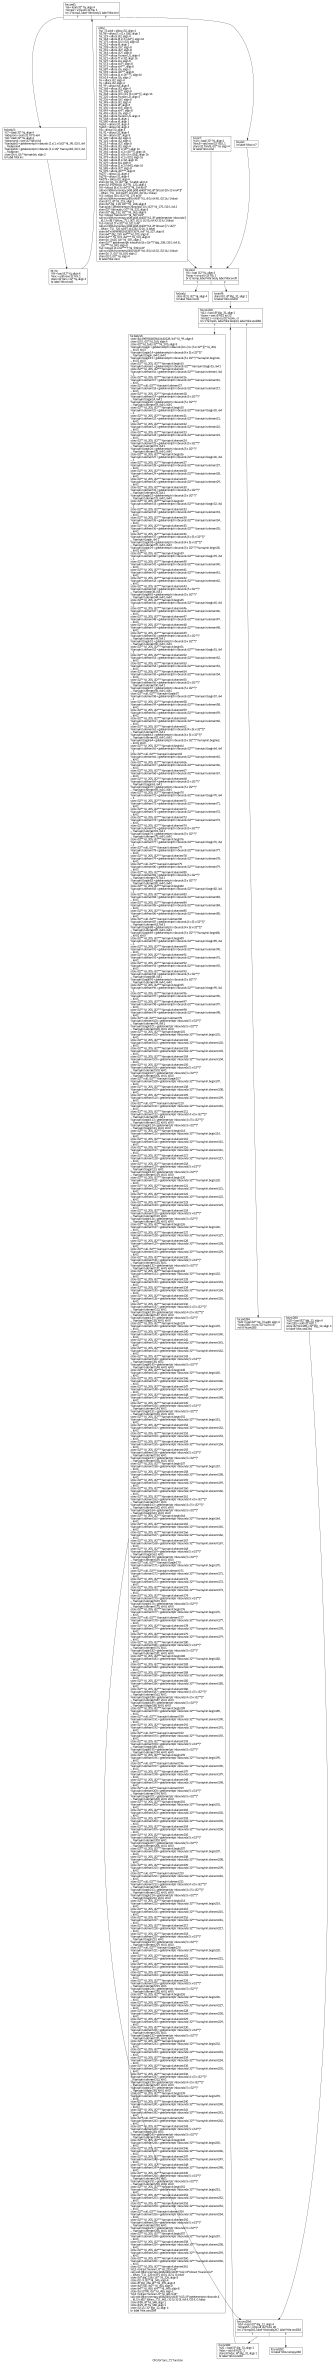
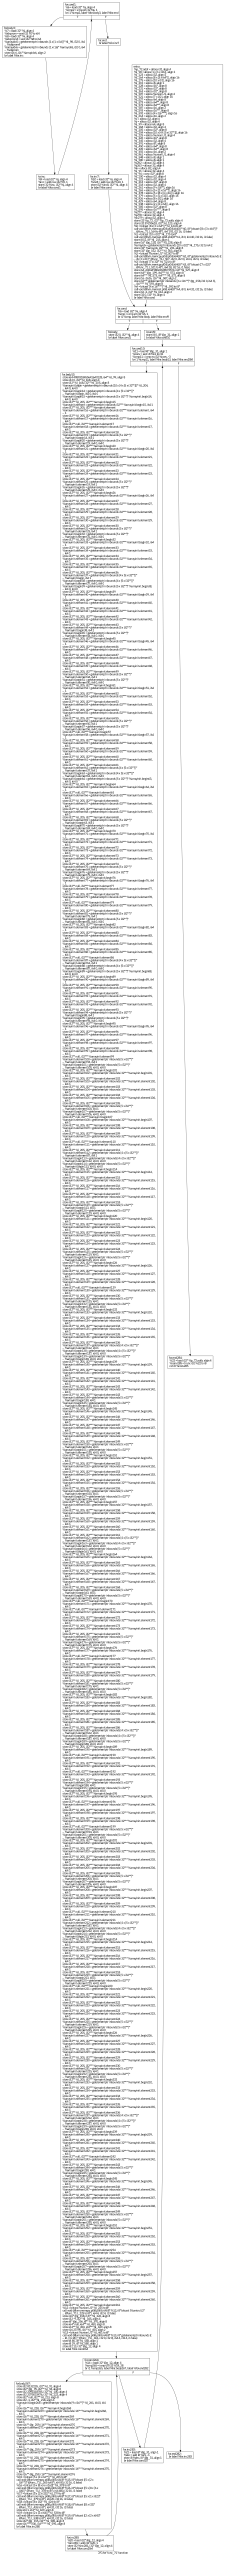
node "entry:": text "%l_94 = alloca i32*, align 8" -> "%l_94 = conv i32*, align 8"
edge "for.end:" -> "for.cond:": now "for.end:" -> "for.inc7:"
node "for.end282:": text "br label %for.memcpy283" -> "br label %for.inc283"
node "for.body267:": added
